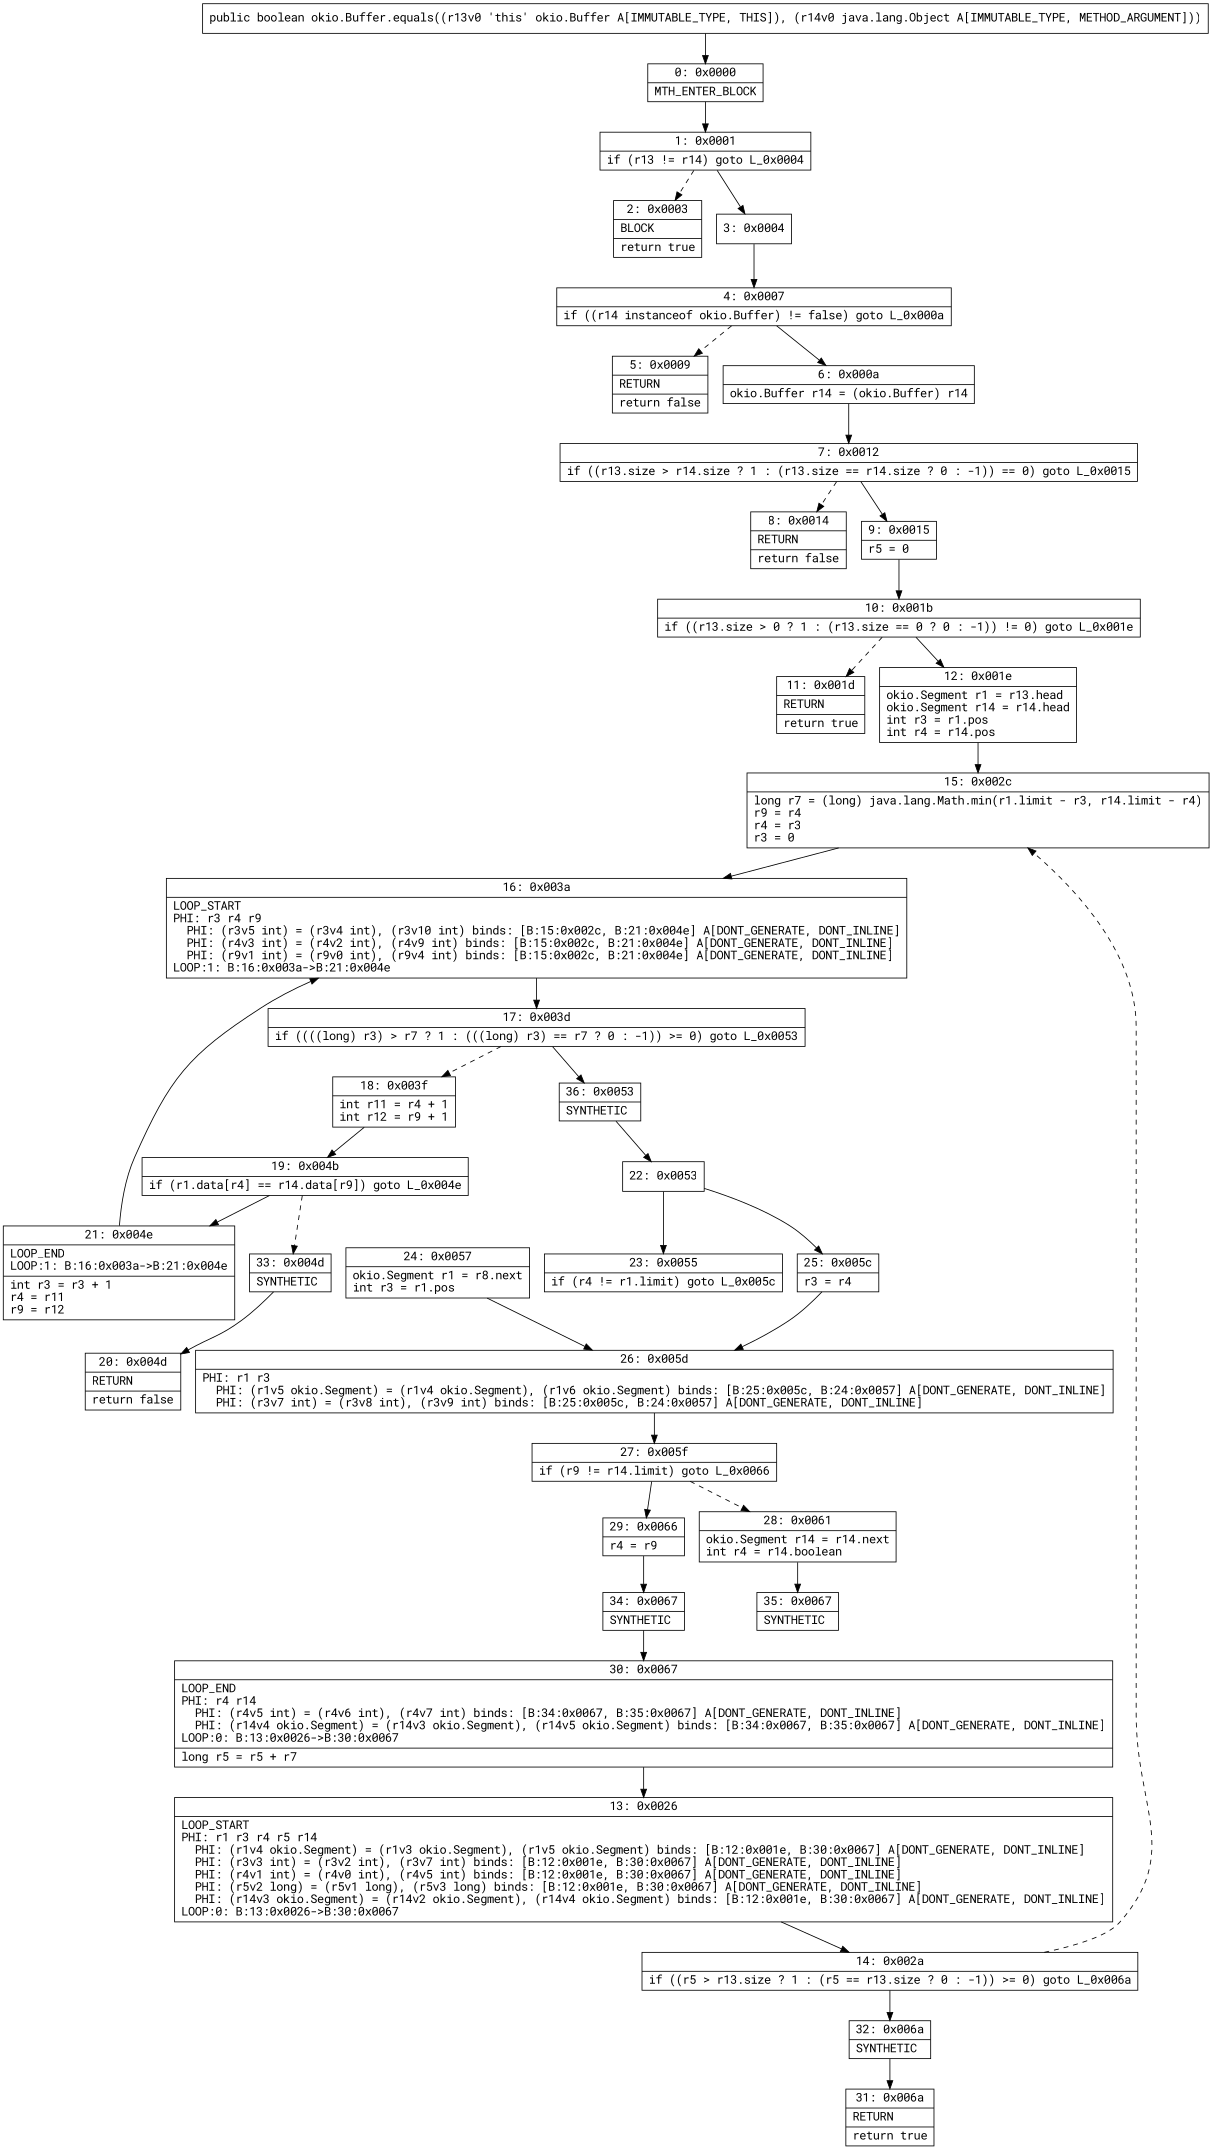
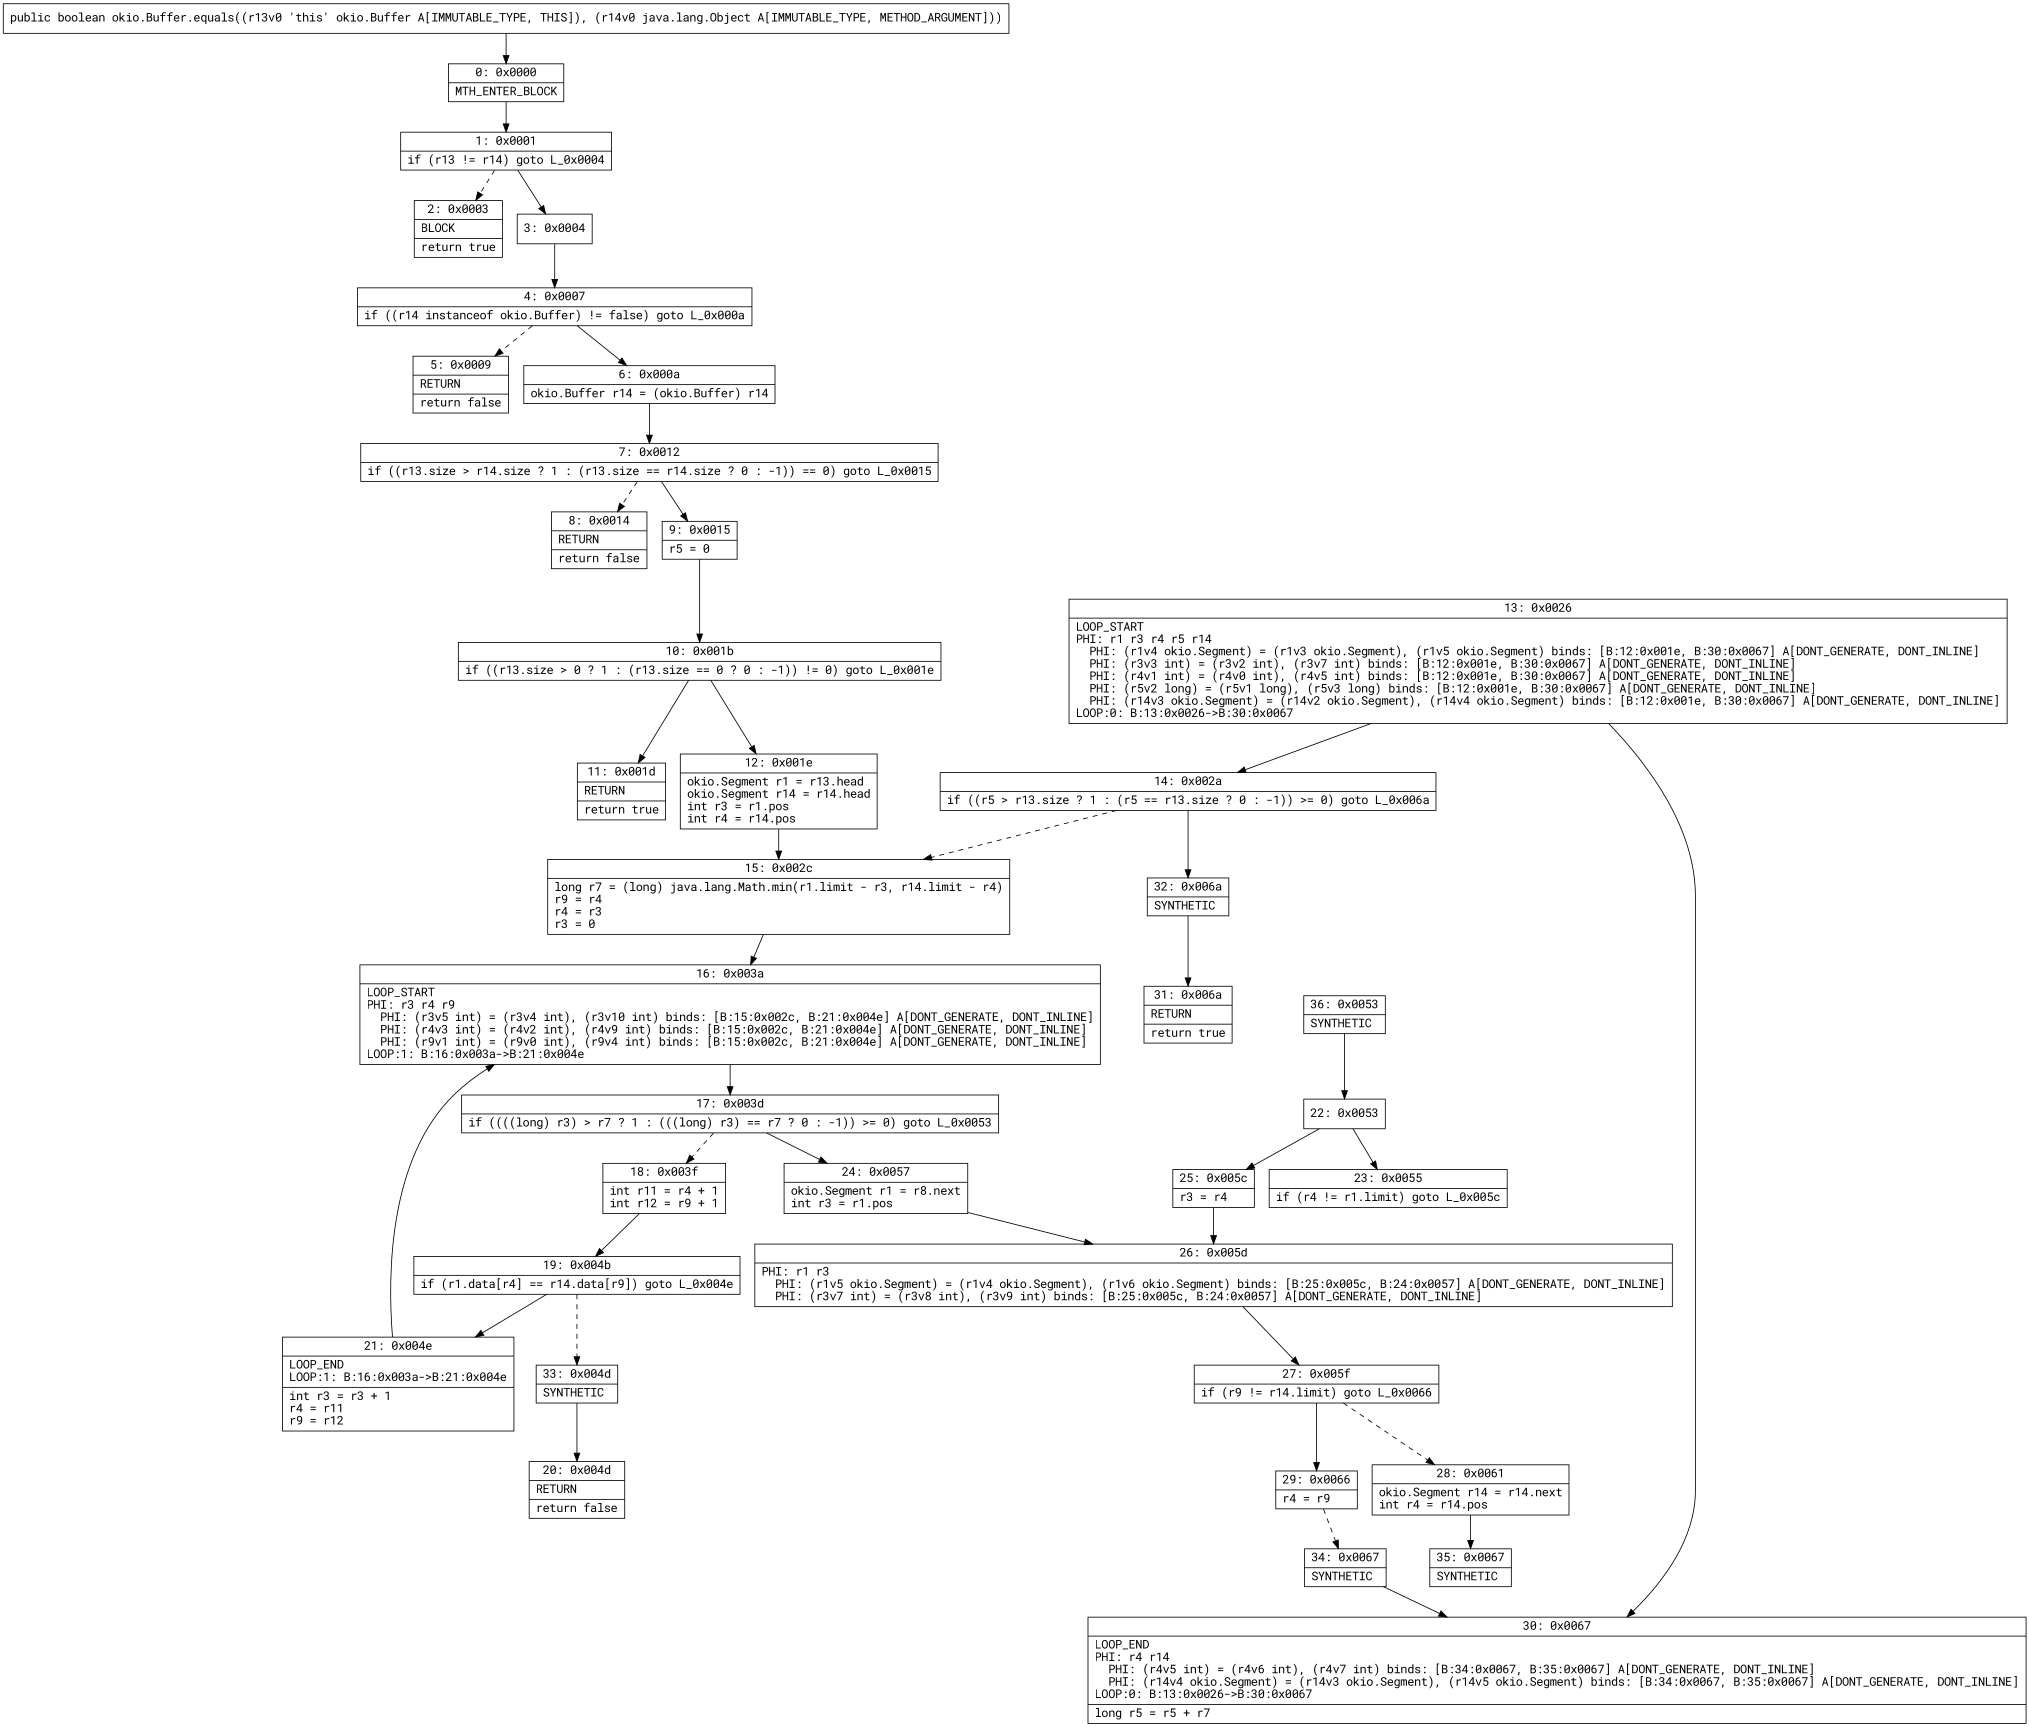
edge "10: 0x001b" -> "11: 0x001d": style dashed -> solid
edge "17: 0x003d" -> "36: 0x0053": now "17: 0x003d" -> "24: 0x0057"
node "28: 0x0061": text "int r4 = r14.boolean" -> "int r4 = r14.pos"
edge "29: 0x0066" -> "34: 0x0067": style solid -> dashed
edge "30: 0x0067" -> "13: 0x0026": reversed
